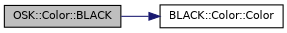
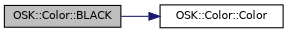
node "BLACK::Color::Color": label "BLACK::Color::Color" -> "OSK::Color::Color"
